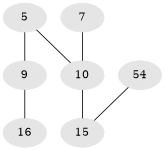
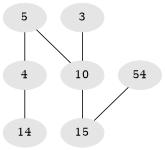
node "7": label "7" -> "3"
node "9": label "9" -> "4"
node "16": label "16" -> "14"
